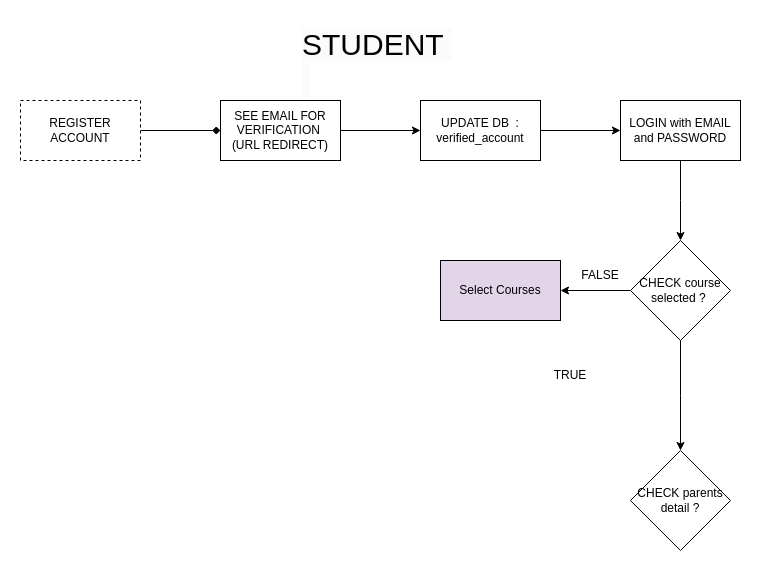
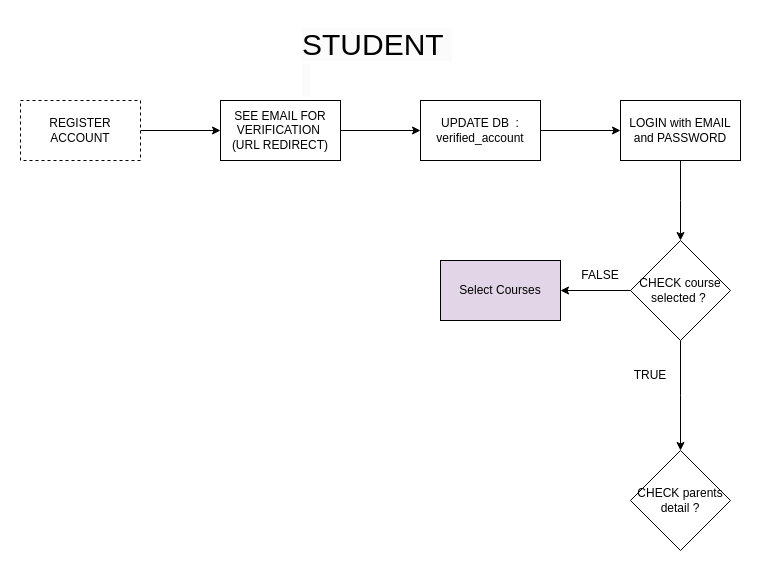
edge "REGISTER ACCOUNT" -> "SEE EMAIL FOR VERIFICATION (URL REDIRECT)": arrowhead diamond -> classic
node "TRUE": moved (571, 376) -> (651, 376)
